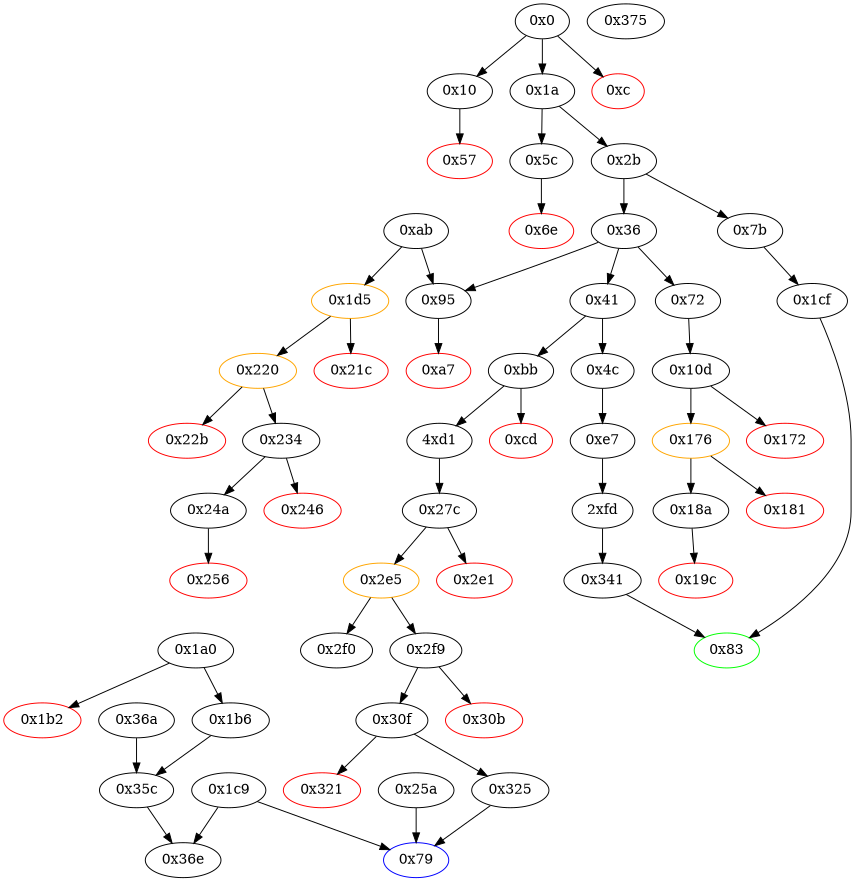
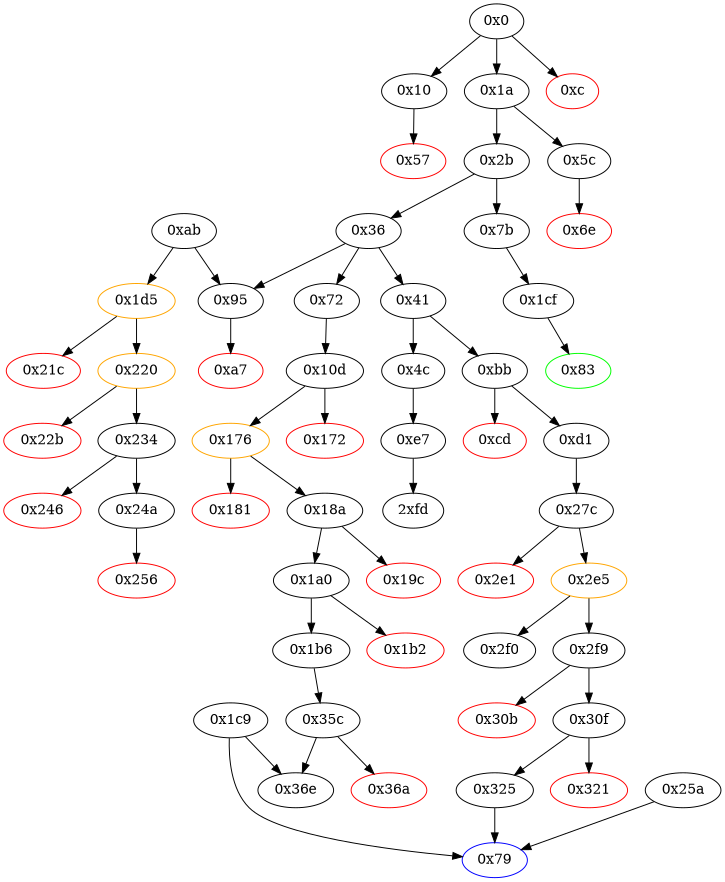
node "0x375": removed
node "4xd1": label "4xd1" -> "0xd1"
edge "0x18a" -> "0x1a0": added
node "0x341": removed
node "0x36a": color black -> red
edge "0x36a" -> "0x35c": reversed
